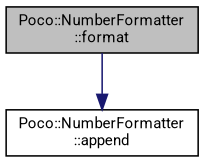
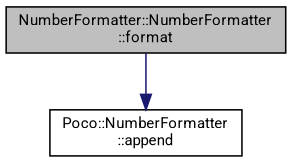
node "Poco::NumberFormatter ::format": label "Poco::NumberFormatter ::format" -> "NumberFormatter::NumberFormatter ::format"
